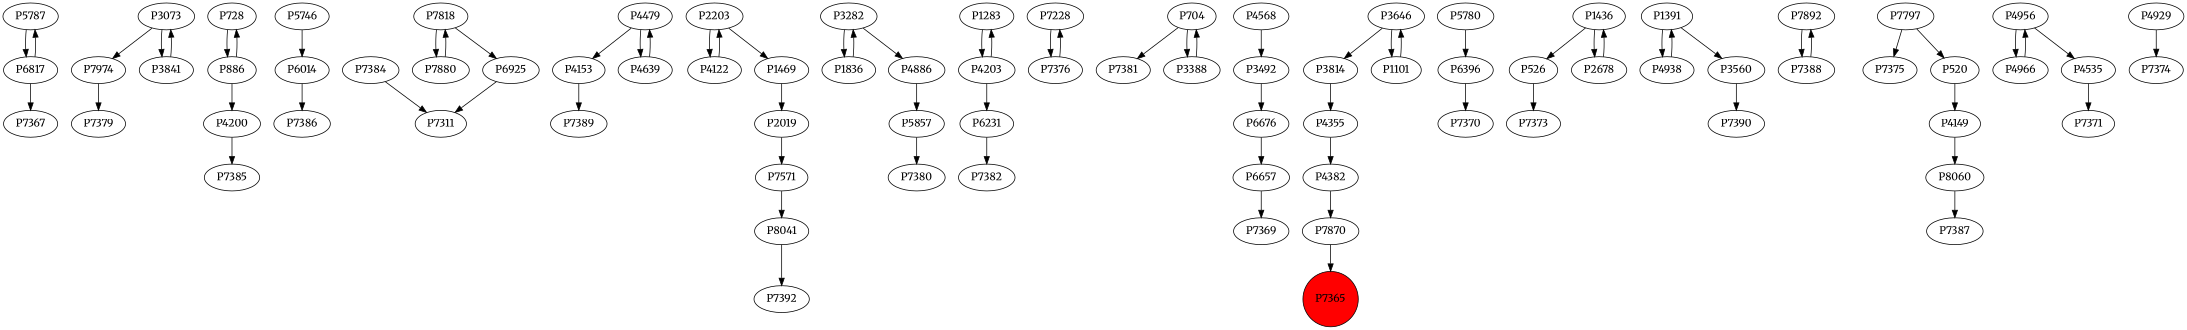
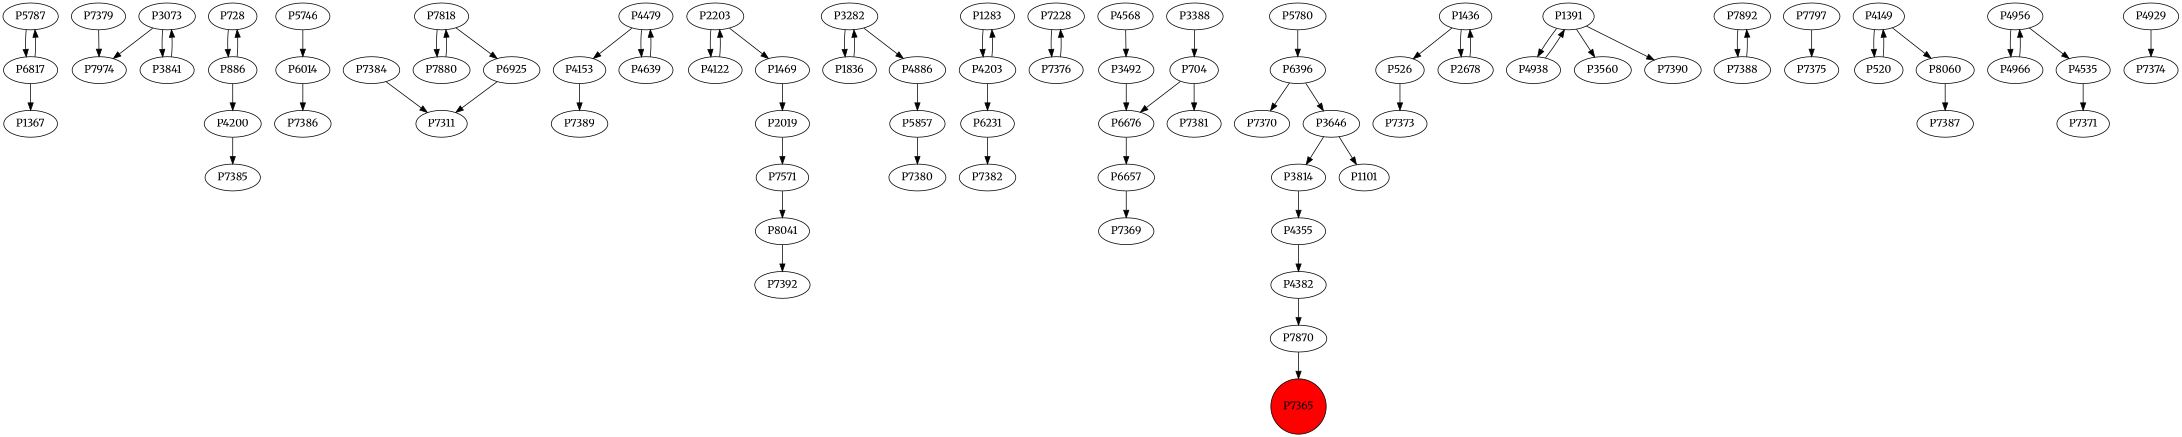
edge "P704" -> "P3388": now "P704" -> "P6676"
edge "P7797" -> "P520": now "P4149" -> "P520"
edge "P1101" -> "P3646": now "P6396" -> "P3646"
edge "P7974" -> "P7379": reversed
edge "P3560" -> "P7390": now "P1391" -> "P7390"
node "P7367": label "P7367" -> "P1367"
